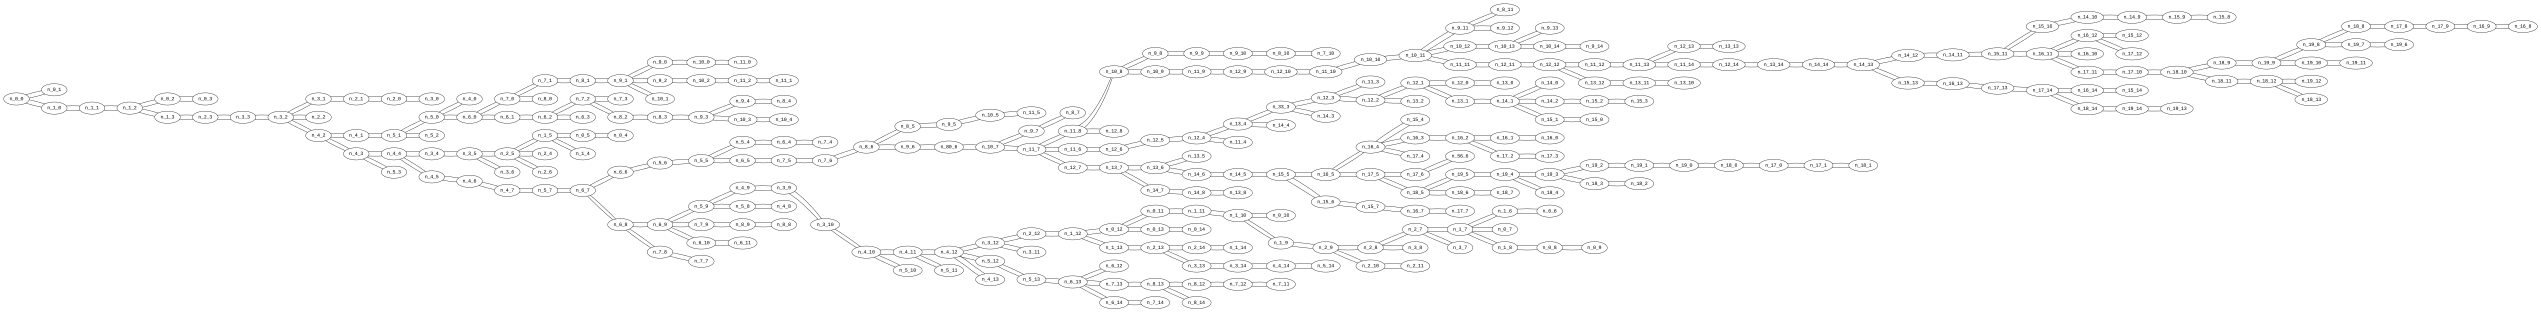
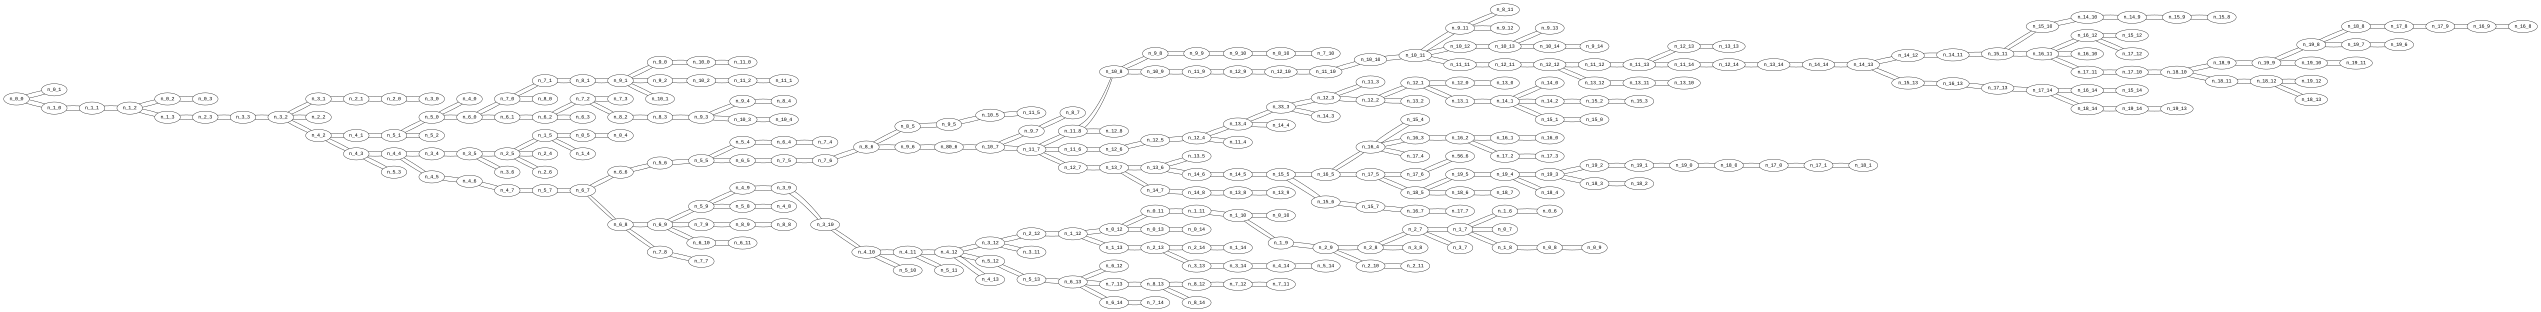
node "n_13_9": added
